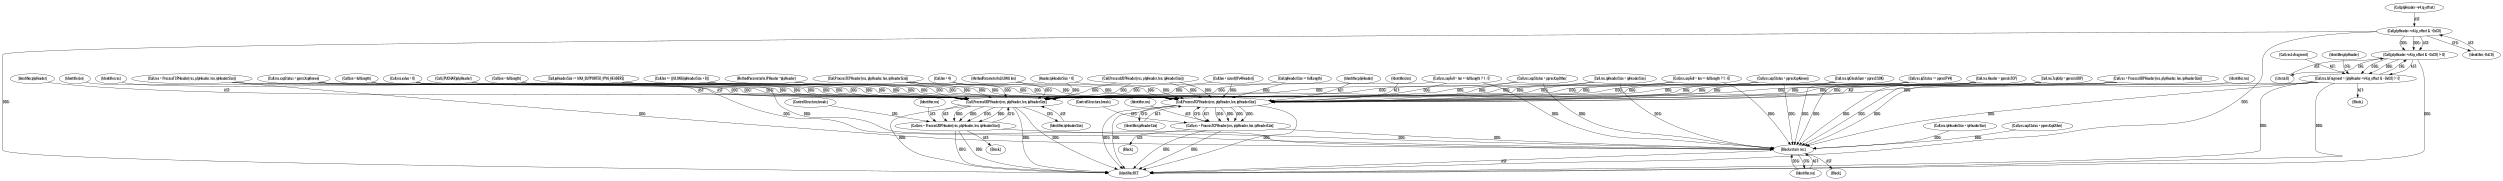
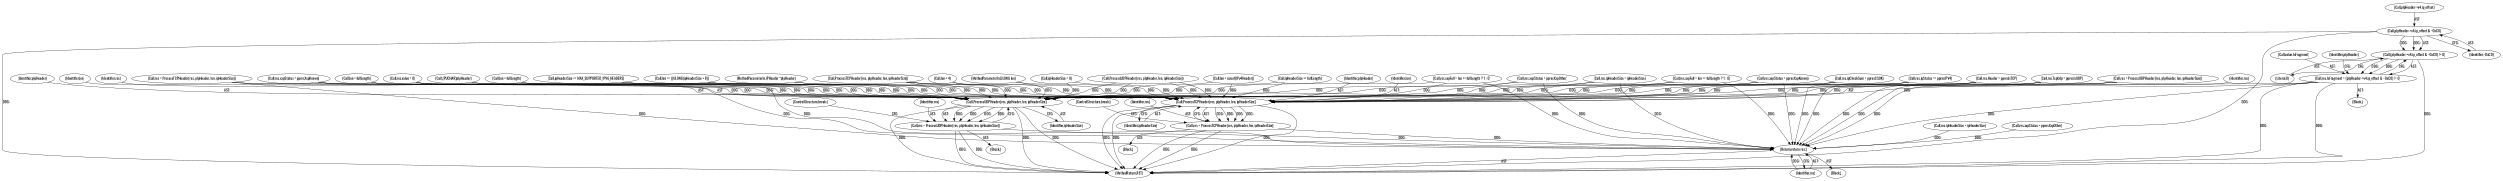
node "(Call,res.IsFragment)": label "(Call,res.IsFragment)" -> "(Call,value.IsFragment)"
node "(Header,ipHeaderSize = 0)": label "(Header,ipHeaderSize = 0)" -> "(Call,ipHeaderSize = 0)"
node "(Block,return res;)": label "(Block,return res;)" -> "(Return,return res;)"
node "(Identifier,RET)": label "(Identifier,RET)" -> "(MethodReturn,RET)"
